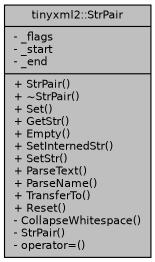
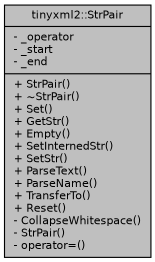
node "tinyxml2::StrPair": text "- _flags" -> "- _operator"
